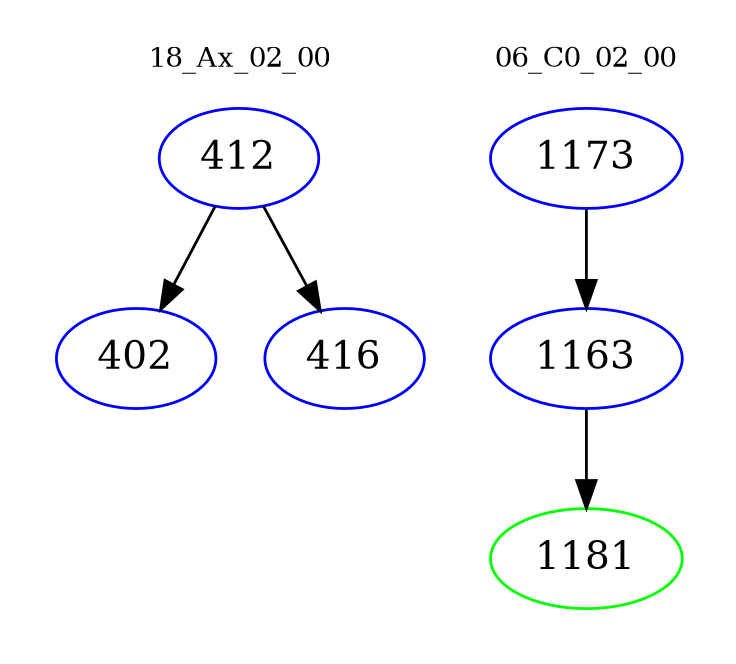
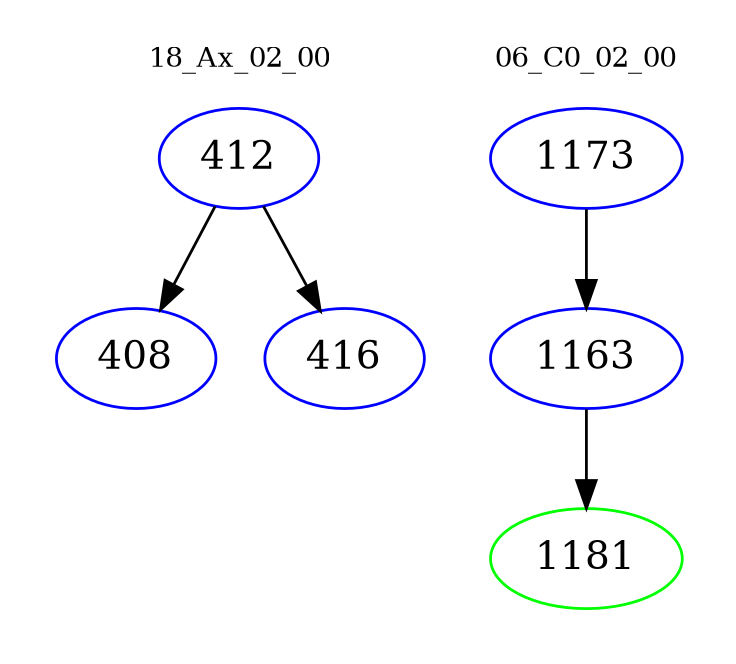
node "402": label "402" -> "408"
